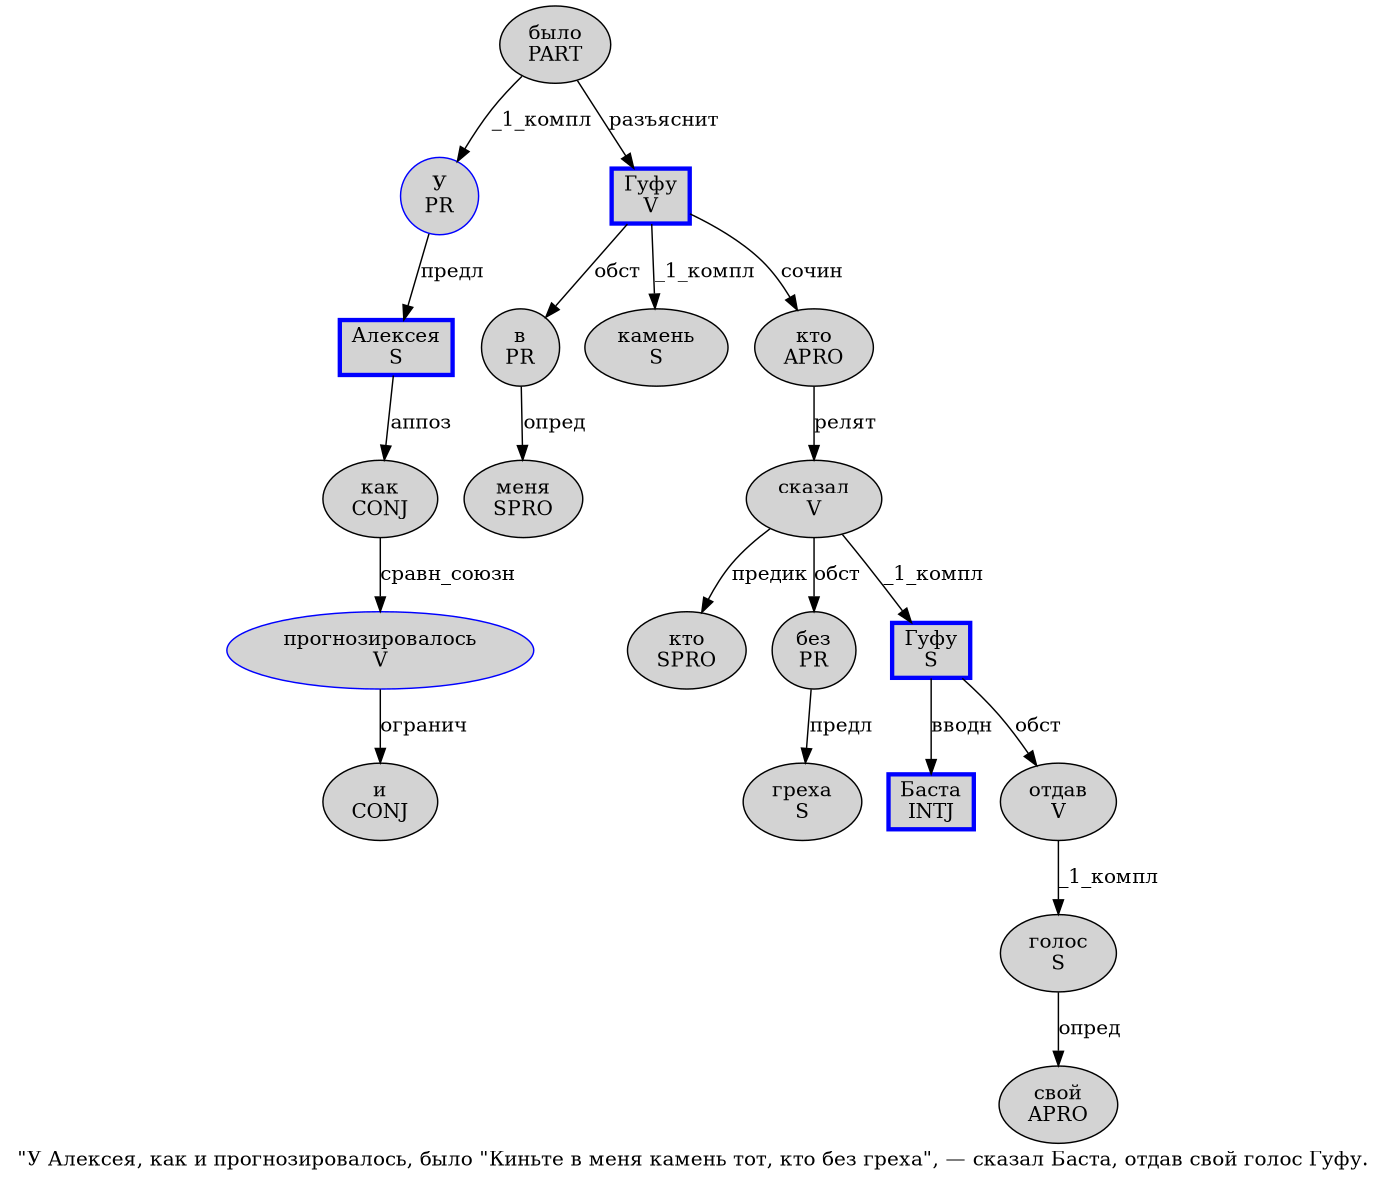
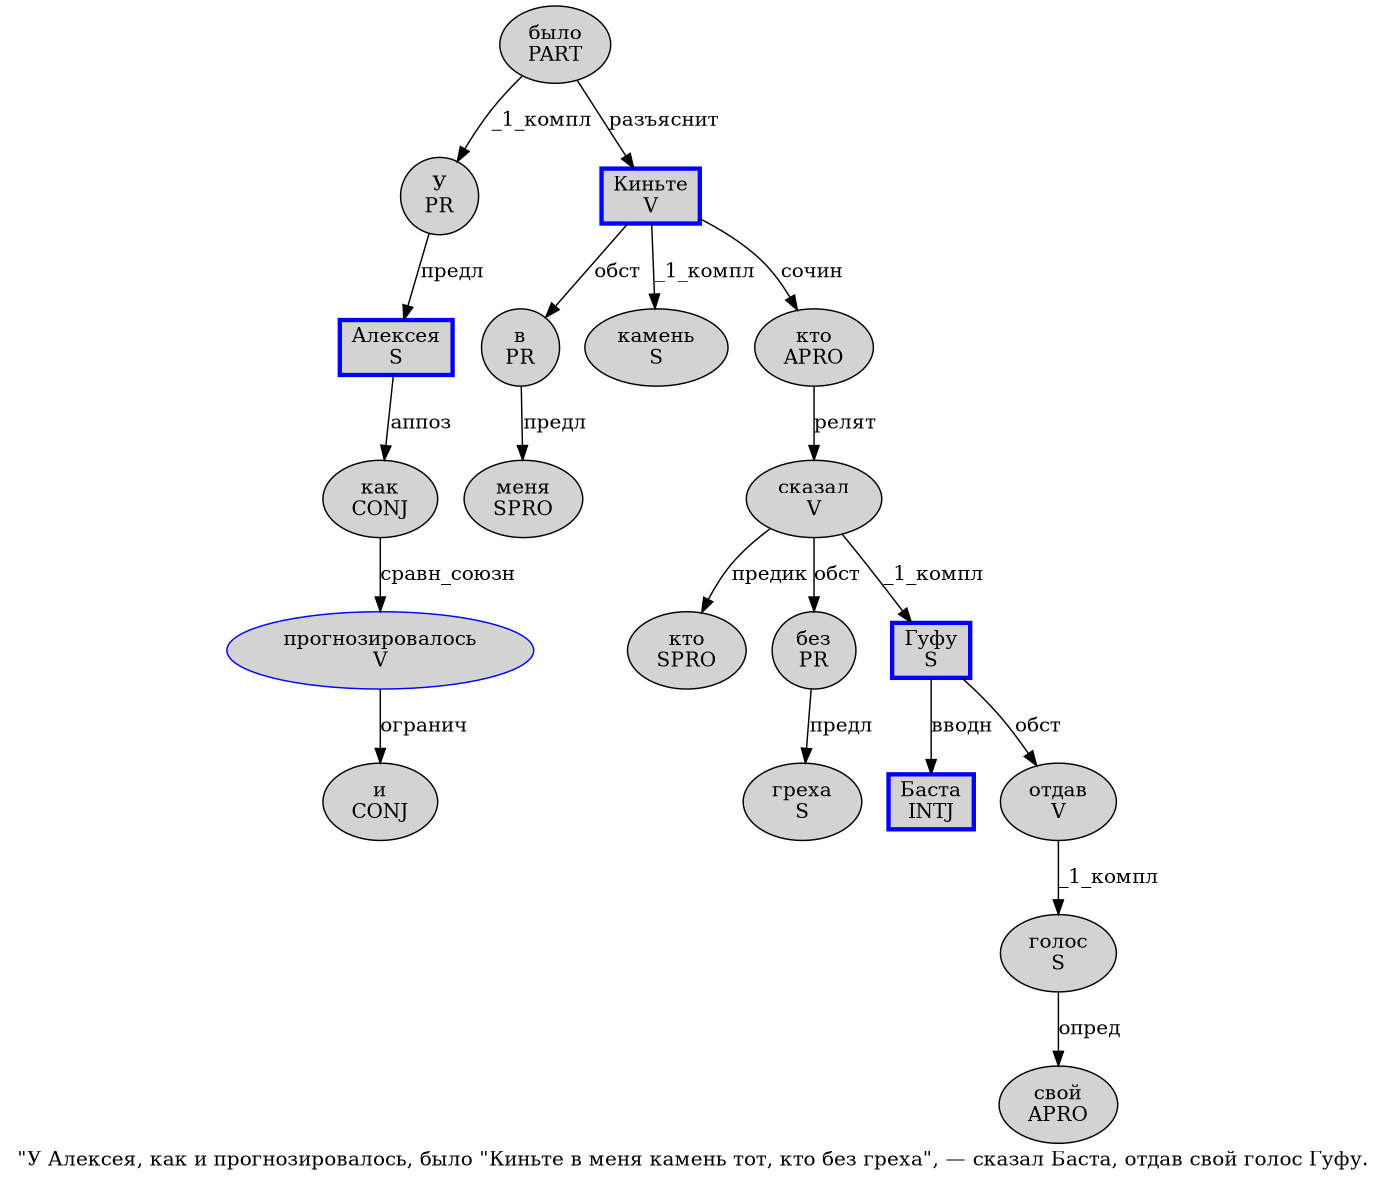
node "У PR": color blue -> black
node "Гуфу V": label "Гуфу V" -> "Киньте V"
edge "в PR" -> "меня SPRO": label "опред" -> "предл"
